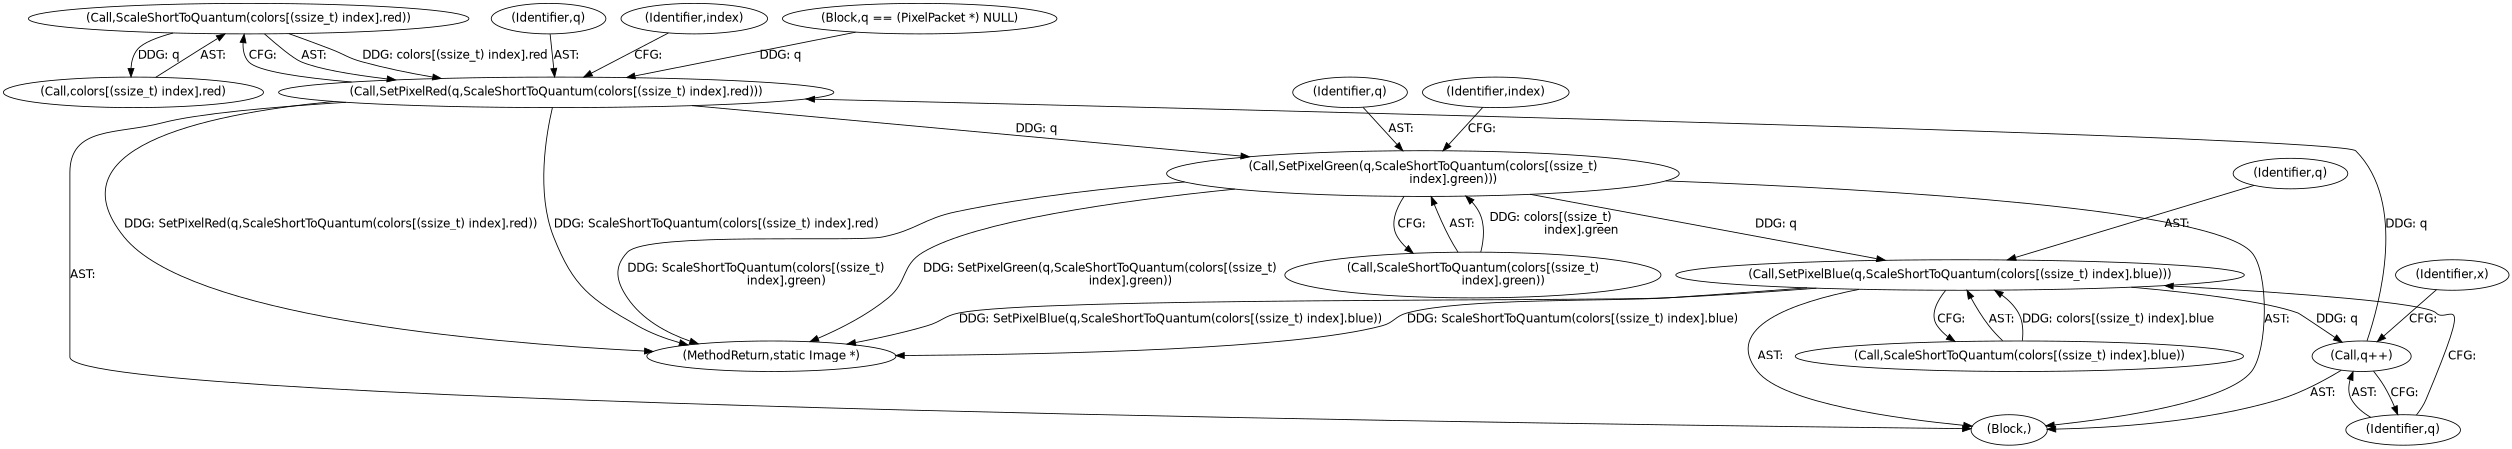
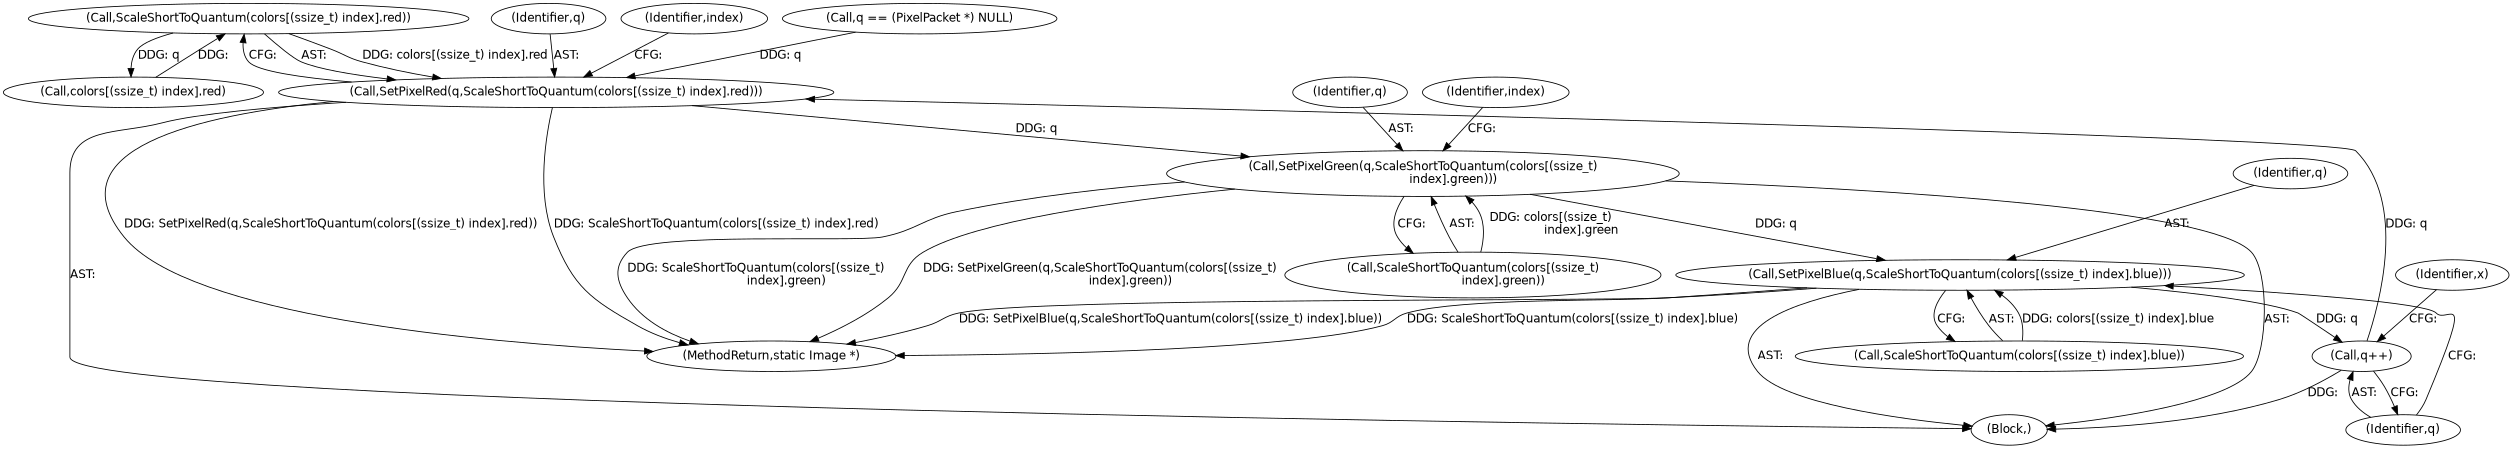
node "(Block,q == (PixelPacket *) NULL)": label "(Block,q == (PixelPacket *) NULL)" -> "(Call,q == (PixelPacket *) NULL)"
edge "(Call,colors[(ssize_t) index].red)" -> "(Call,ScaleShortToQuantum(colors[(ssize_t) index].red))": label "AST: " -> "DDG: "
edge "(Call,q++)" -> "(Block,)": label "AST: " -> "DDG: "
